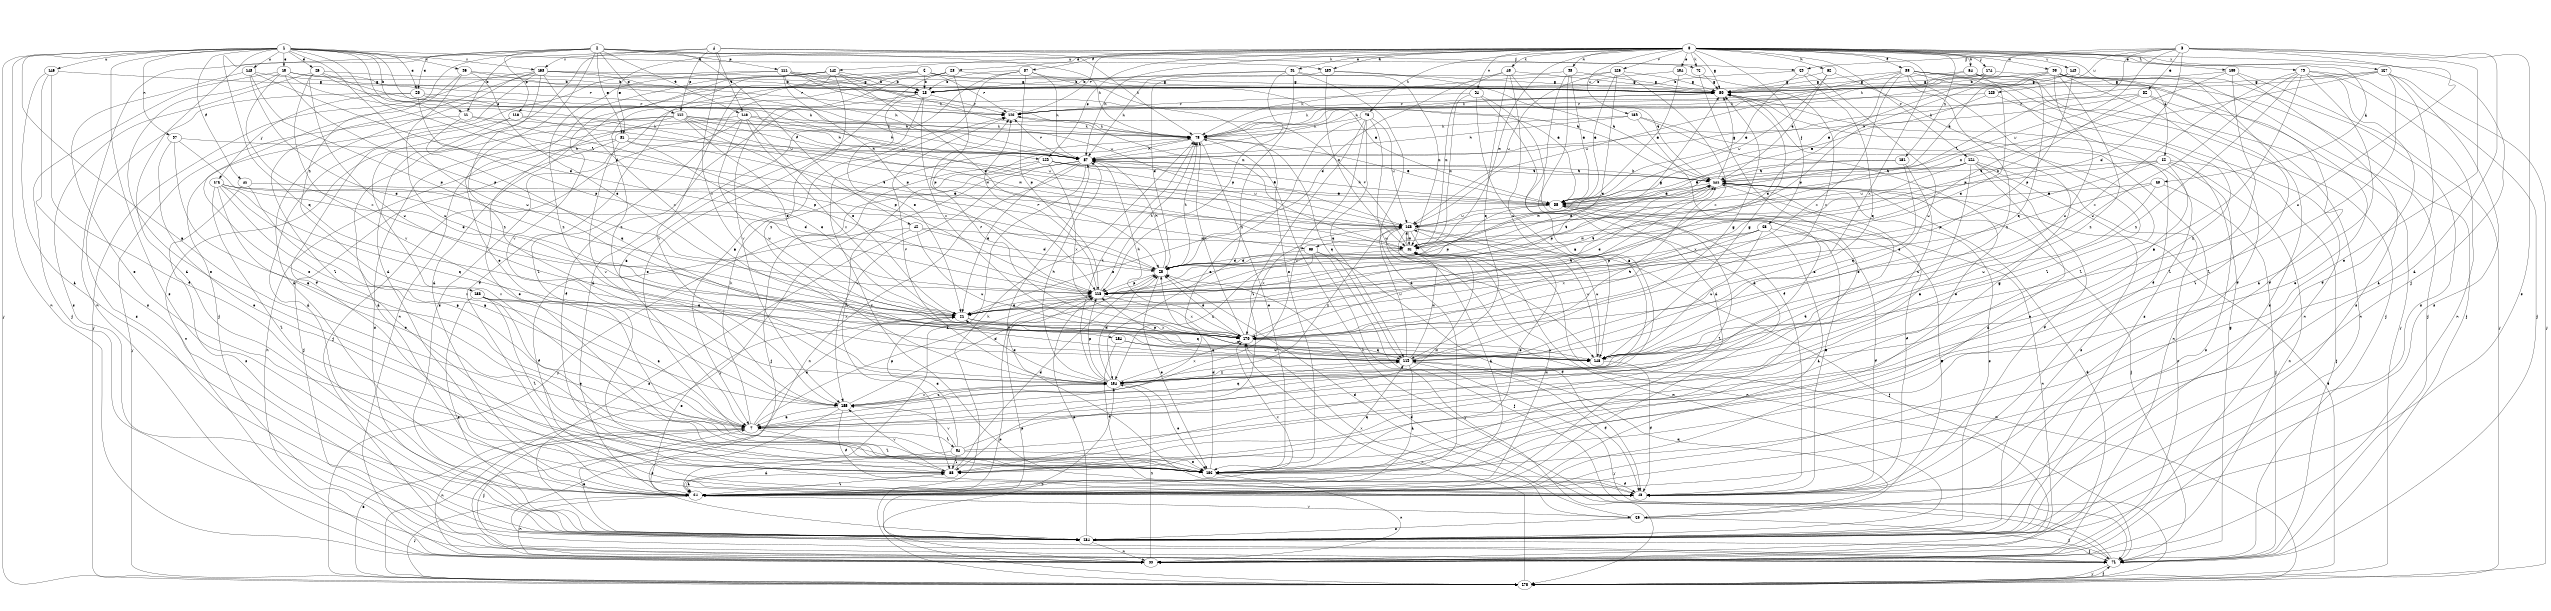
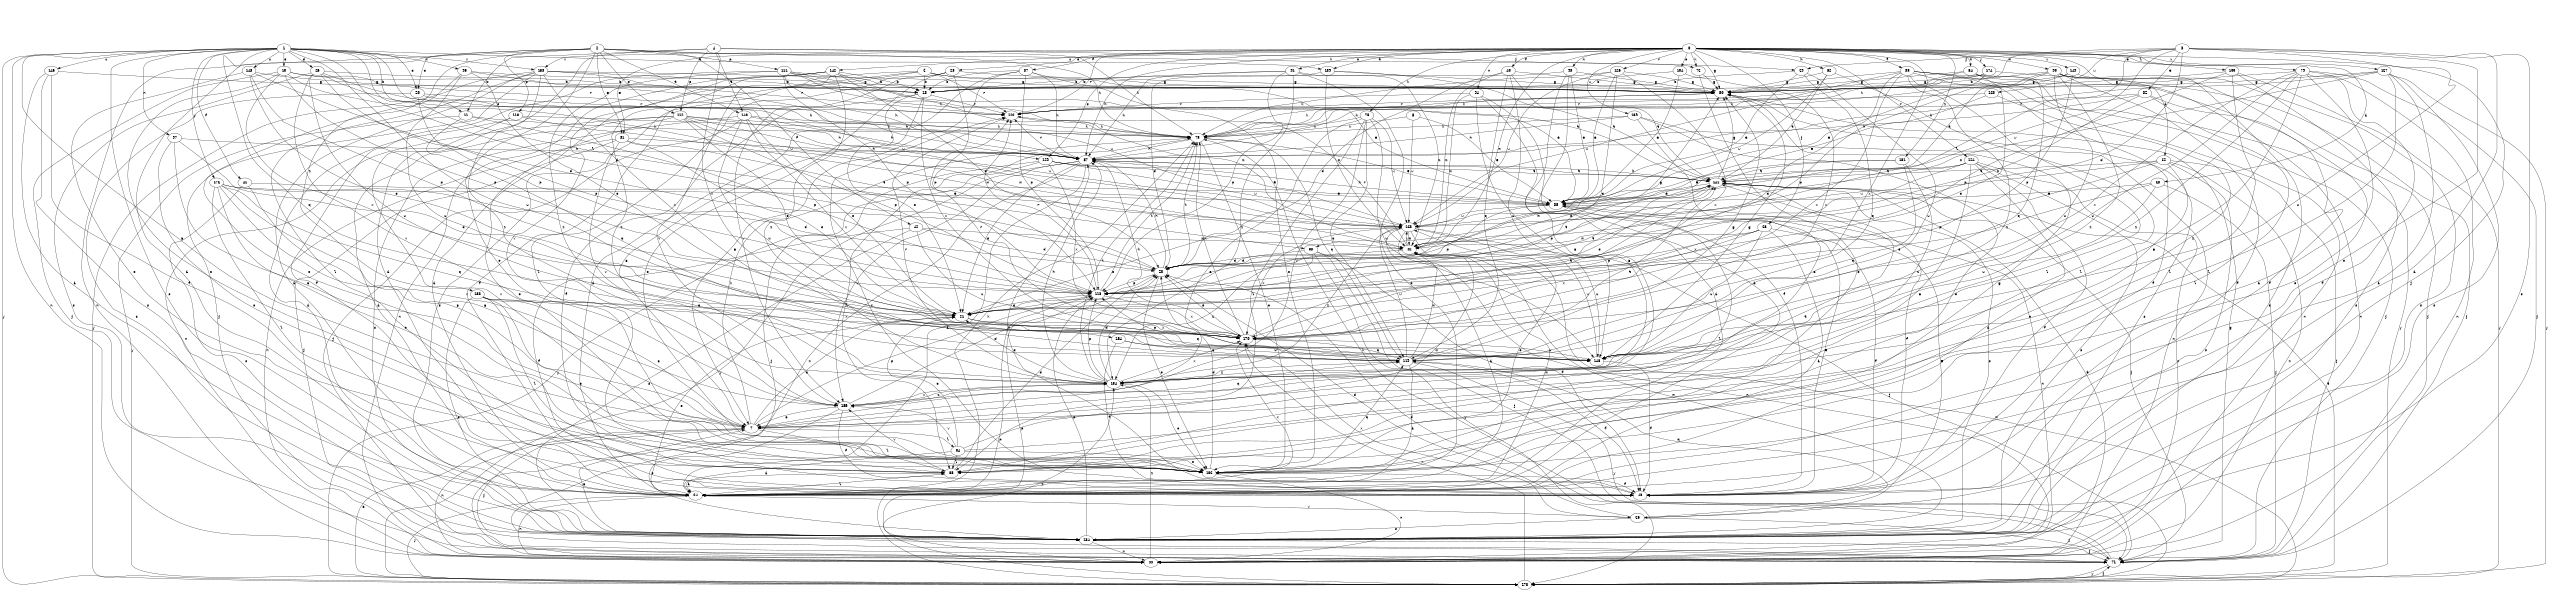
edge "0" -> "40": label "k" -> "f"
edge "79" -> "50": added, label "g"
edge "20" -> "176": now "1" -> "176"
node "5": added
edge "25" -> "113": added, label "p"
